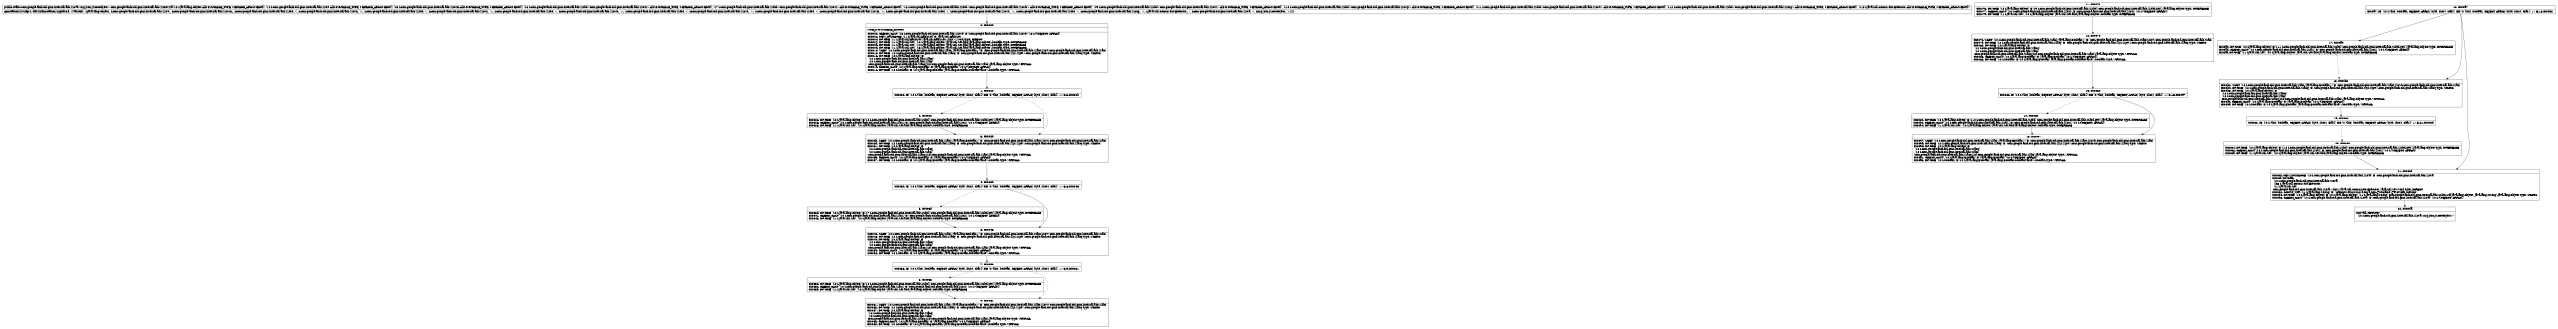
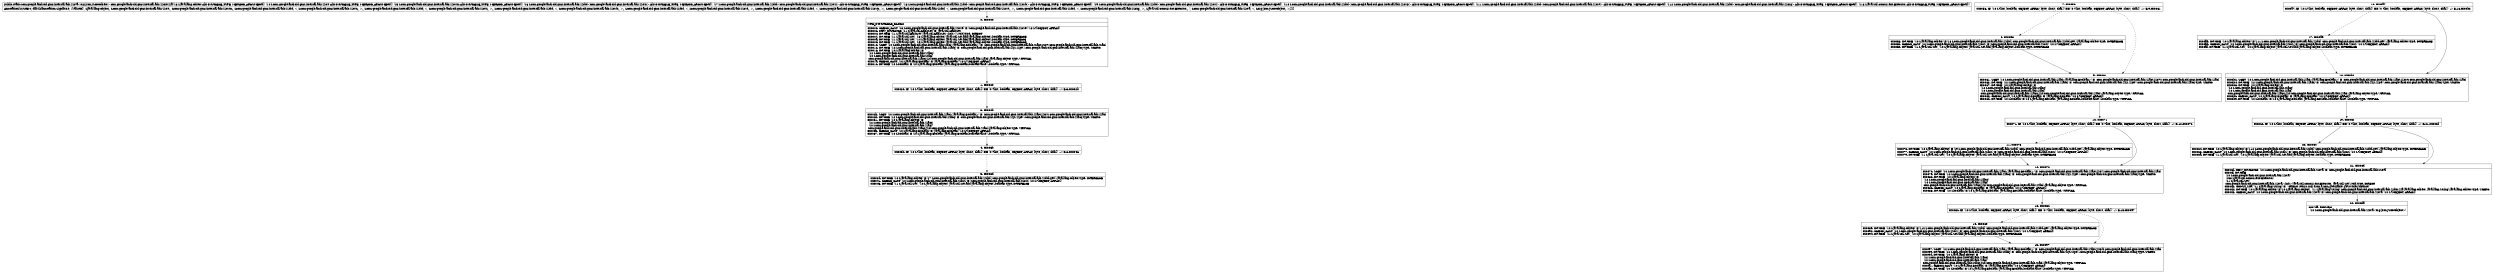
edge "16: 0x00a7" -> "17: 0x00a9": style solid -> dashed
edge "16: 0x00a7" -> "21: 0x00cd": now "19: 0x00c2" -> "21: 0x00cd"
edge "13: 0x008c" -> "15: 0x0097": style solid -> dashed
edge "1: 0x0020" -> "3: 0x002b": style dashed -> solid
node "2: 0x0022": removed
node "10: 0x0071": added
edge "19: 0x00c2" -> "20: 0x00c4": style dashed -> solid
node "6: 0x0046": removed
